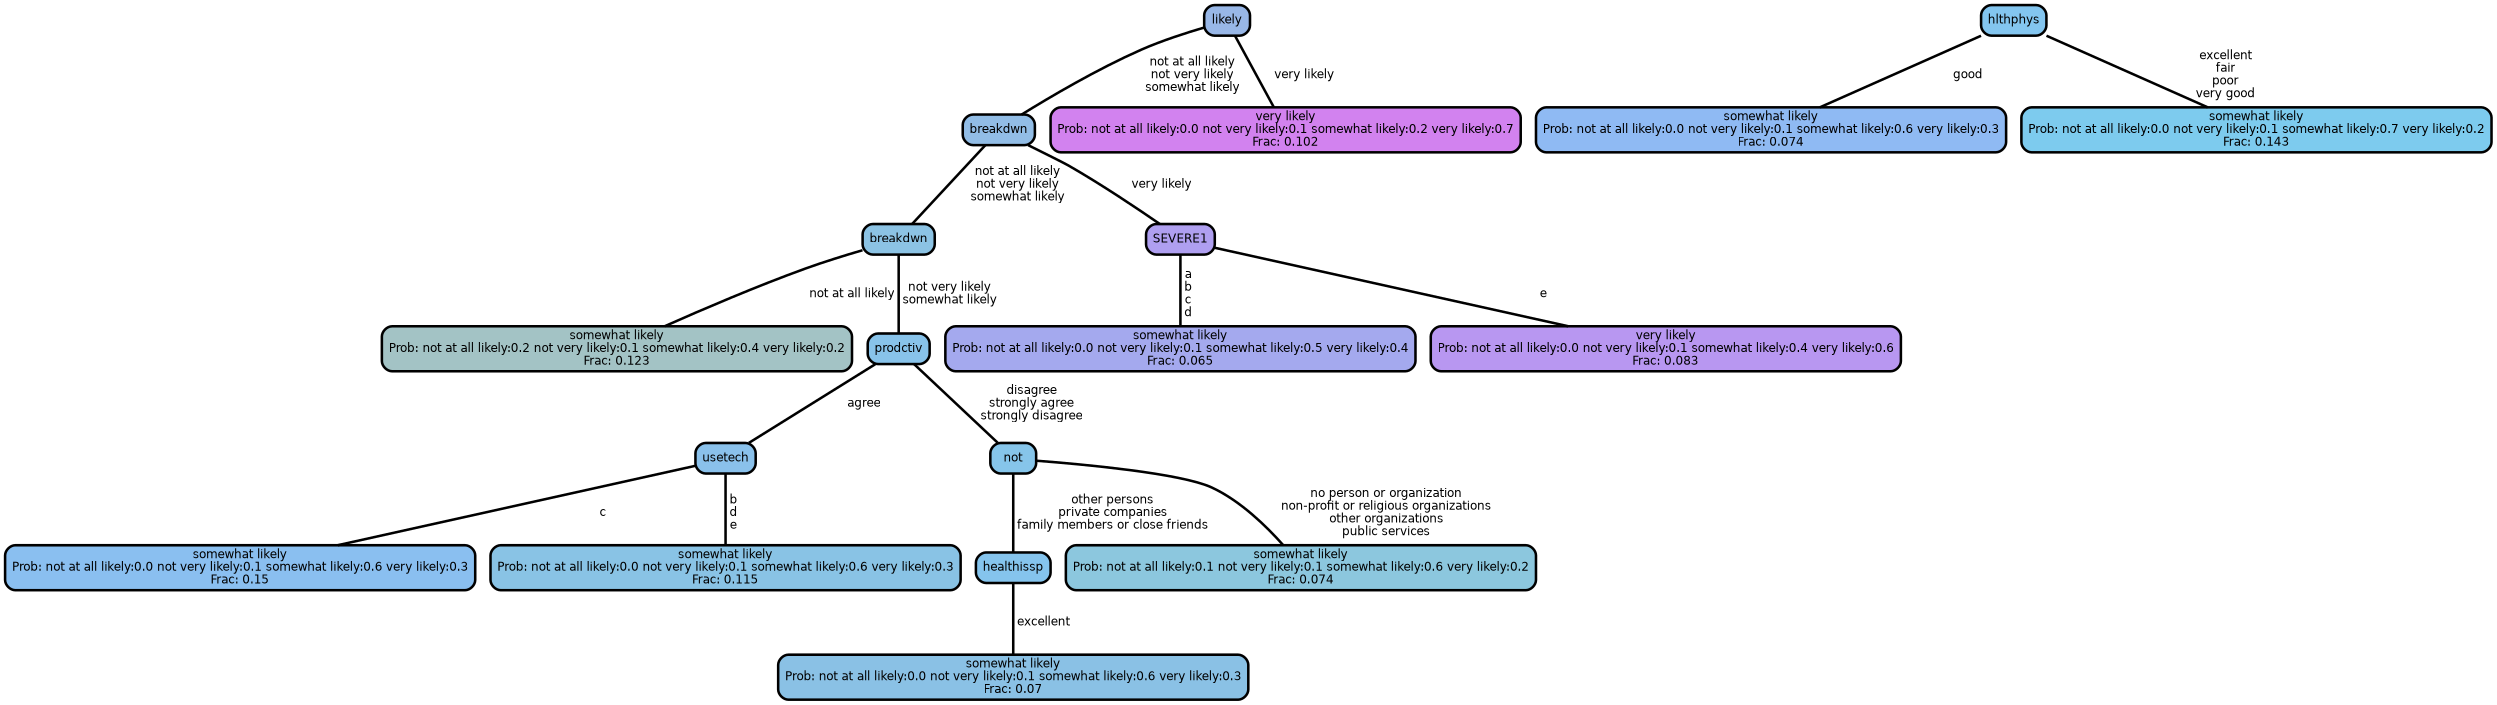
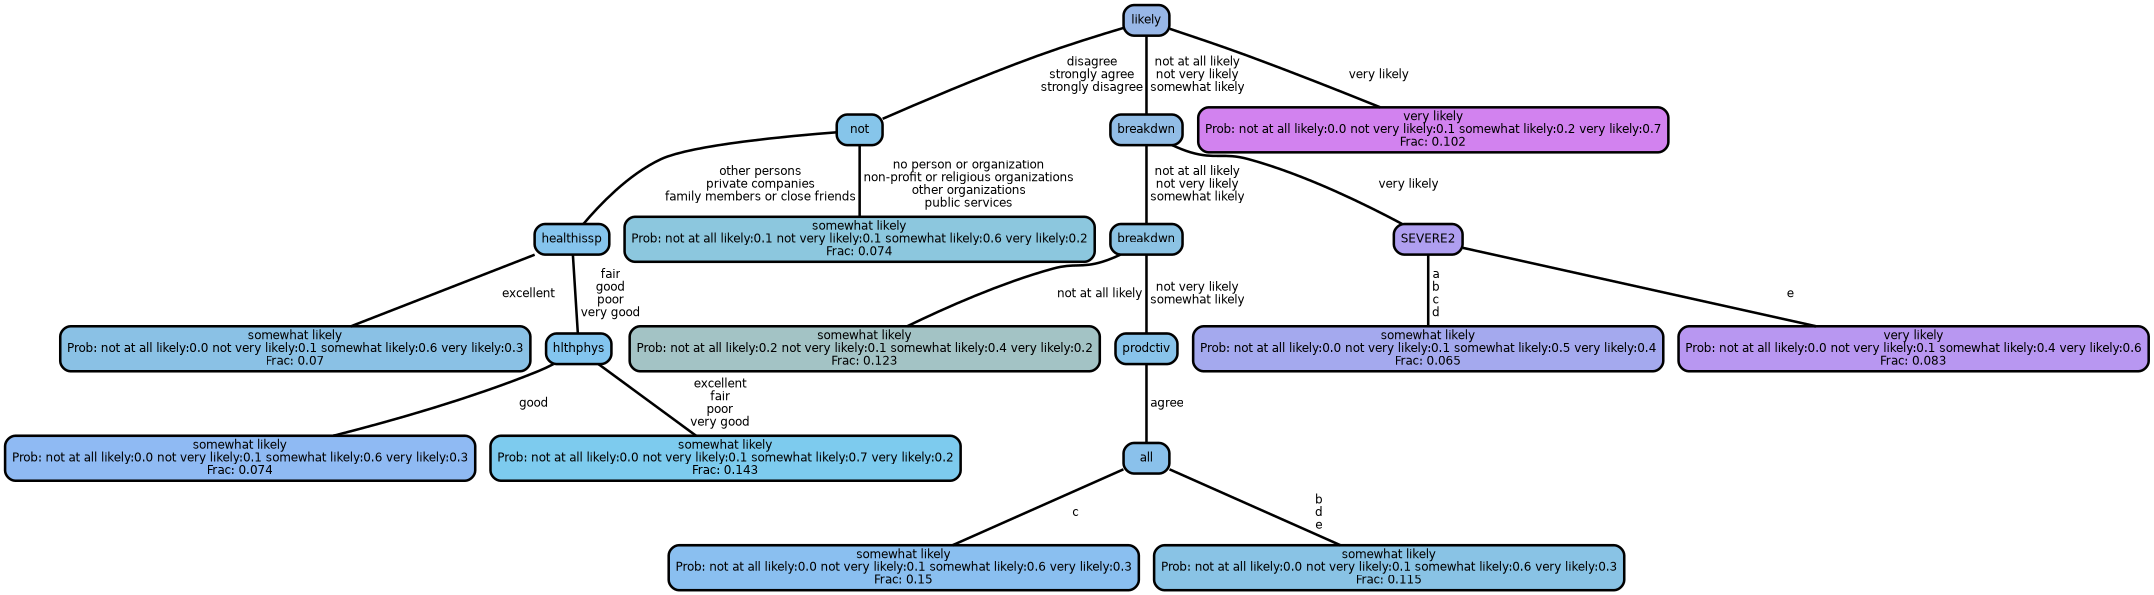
node "SEVERE1": label "SEVERE1" -> "SEVERE2"
edge "healthissp" -- "hlthphys": added, label "fair good poor very good"
edge "prodctiv" -- "not": now "likely" -- "not"
node "usetech": label "usetech" -> "all"
